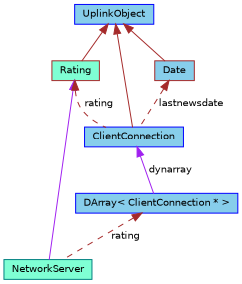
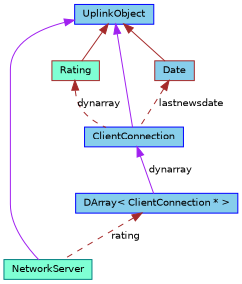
edge "ClientConnection" -> "UplinkObject": color brown -> purple
edge "ClientConnection" -> "Rating": label " rating" -> " dynarray"
edge "NetworkServer" -> "Rating": now "NetworkServer" -> "UplinkObject"
